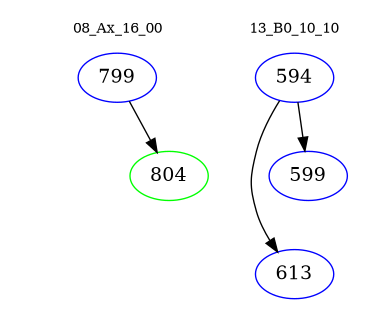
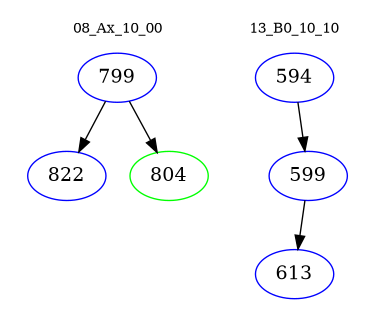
cluster "08_Ax_16_00": label "08_Ax_16_00" -> "08_Ax_10_00"
edge "594" -> "613": now "599" -> "613"
node "822": added
